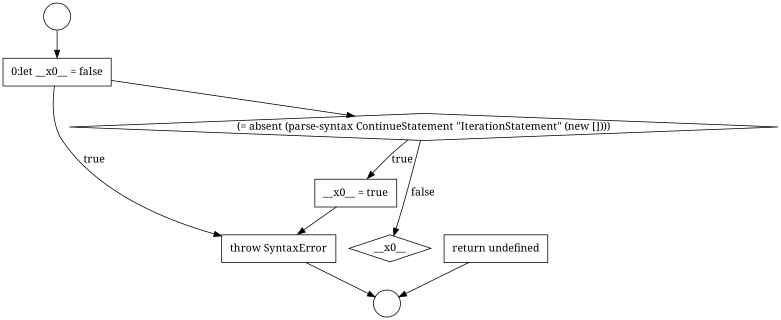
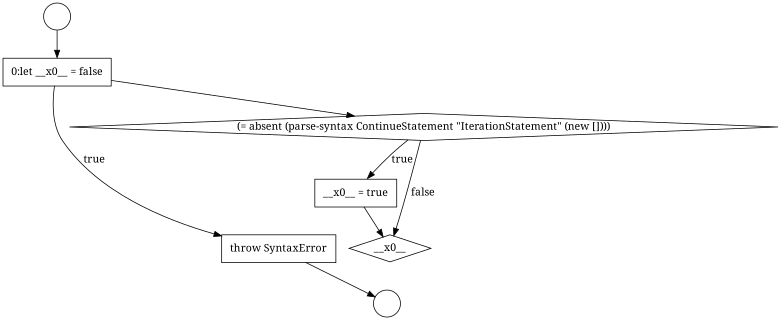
edge "__x0__ = true" -> "throw SyntaxError": now "__x0__ = true" -> "__x0__"
node "return undefined": removed
